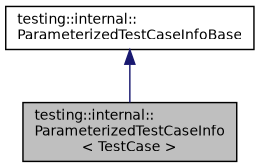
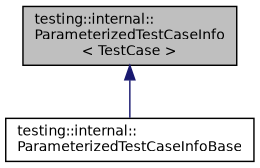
edge "testing::internal:: ParameterizedTestCaseInfo < TestCase >" -> "testing::internal:: ParameterizedTestCaseInfoBase": reversed
